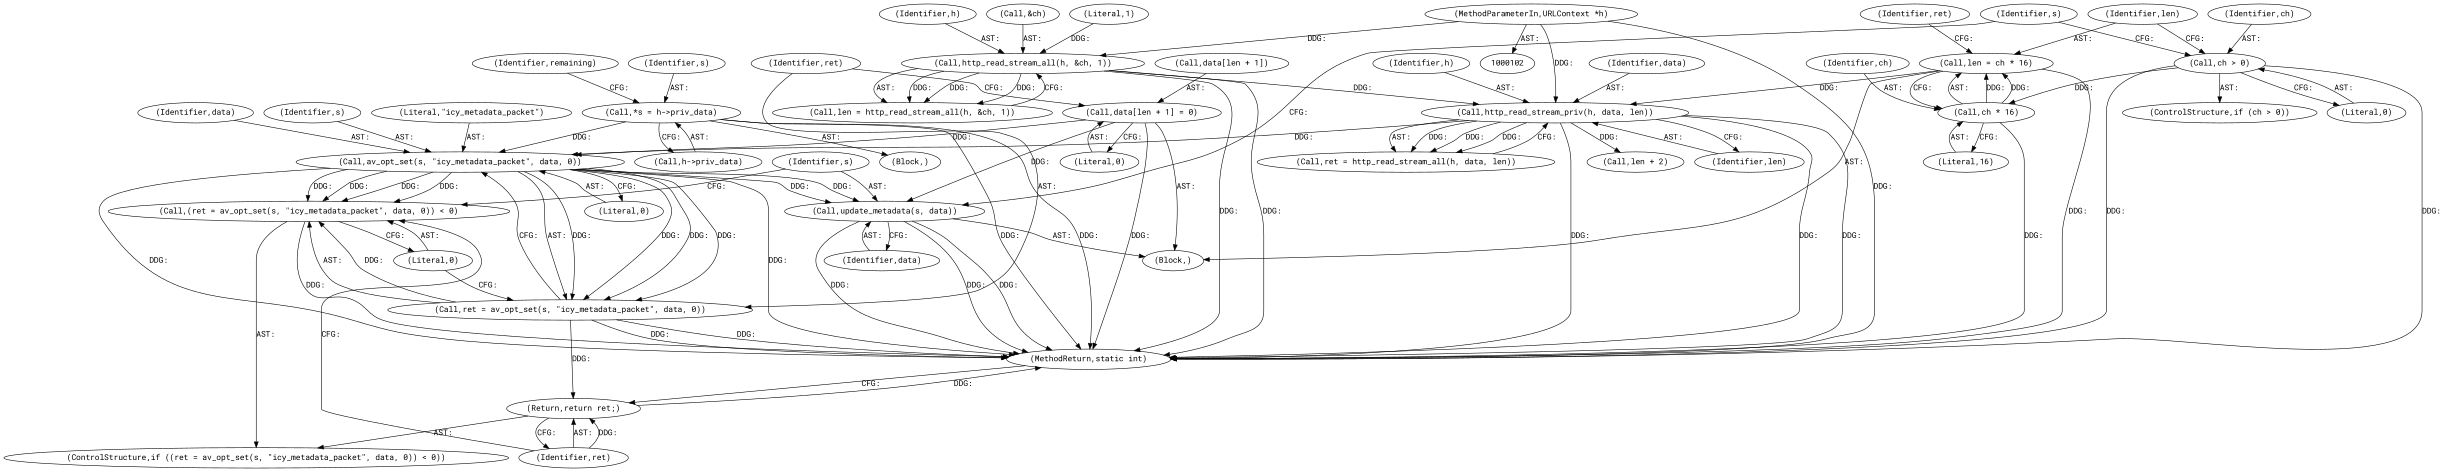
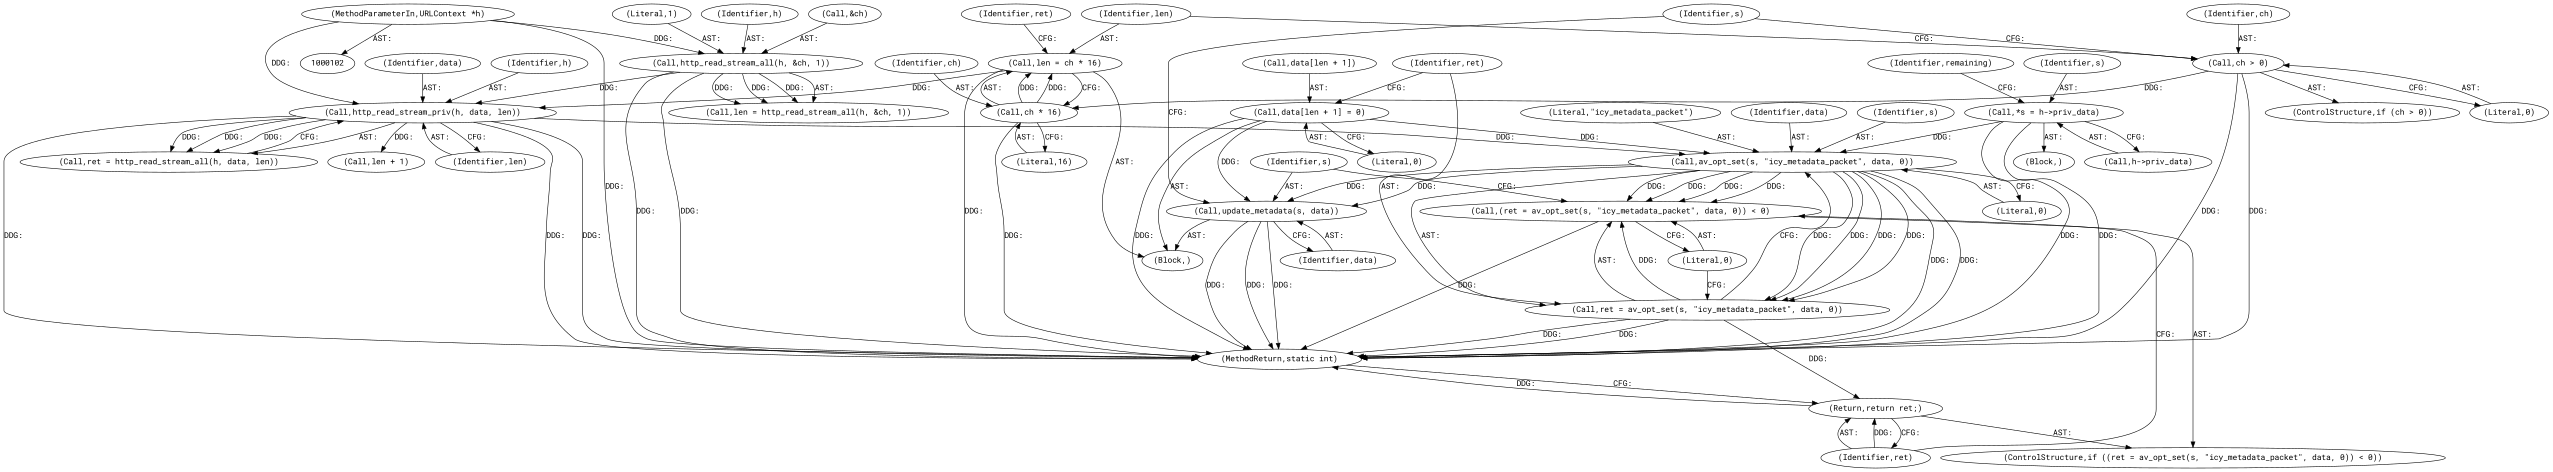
edge "(Literal,1)" -> "(Call,http_read_stream_all(h, &ch, 1))": label "DDG: " -> "AST: "
edge "(Call,len = http_read_stream_all(h, &ch, 1))" -> "(Call,http_read_stream_all(h, &ch, 1))": removed, label "CFG:"
node "(Call,len + 2)": label "(Call,len + 2)" -> "(Call,len + 1)"
